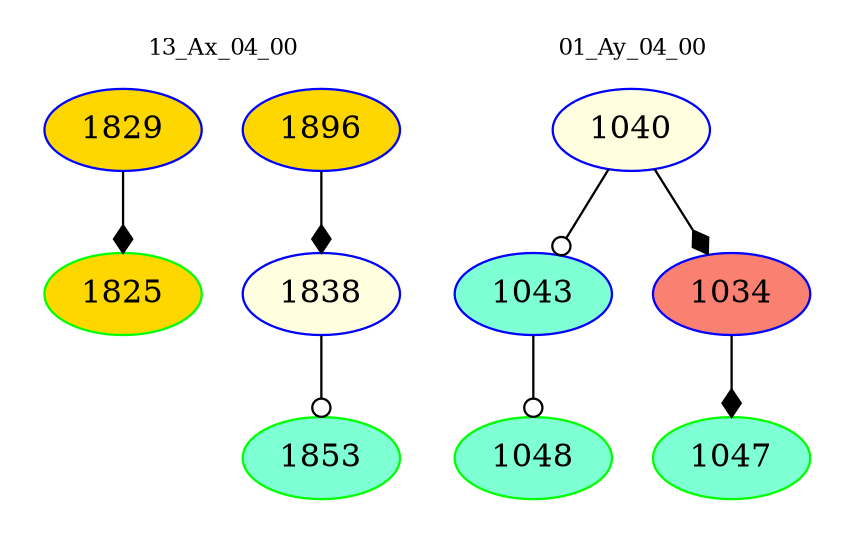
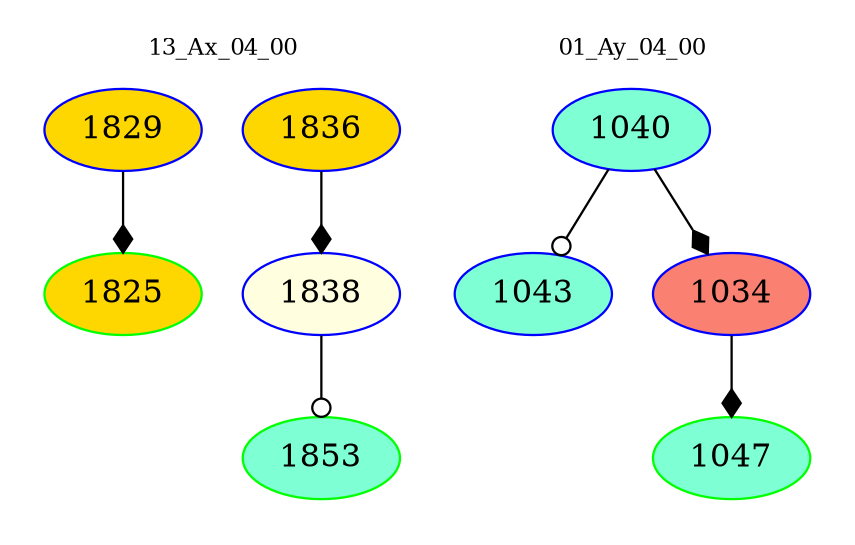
node "1896": label "1896" -> "1836"
node "1040": fillcolor lightyellow -> aquamarine
node "1048": removed
